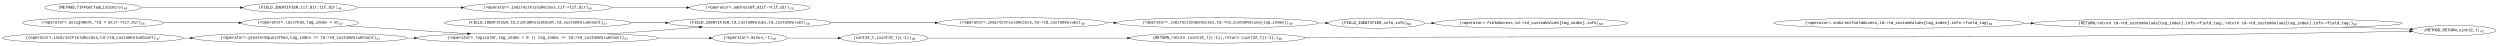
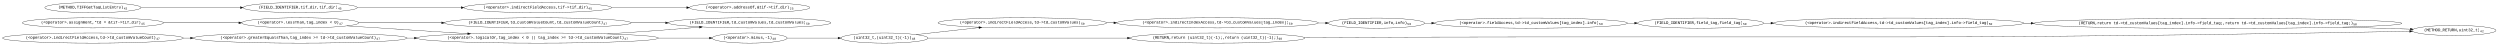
edge "(<operator>.lessThan,tag_index < 0)" -> "(FIELD_IDENTIFIER,td_customValueCount,td_customValueCount)": added
edge "(FIELD_IDENTIFIER,td_customValues,td_customValues)" -> "(<operator>.indirectFieldAccess,td->td_customValues)": now "(uint32_t,(uint32_t)(-1))" -> "(<operator>.indirectFieldAccess,td->td_customValues)"
node "(FIELD_IDENTIFIER,field_tag,field_tag)": added
